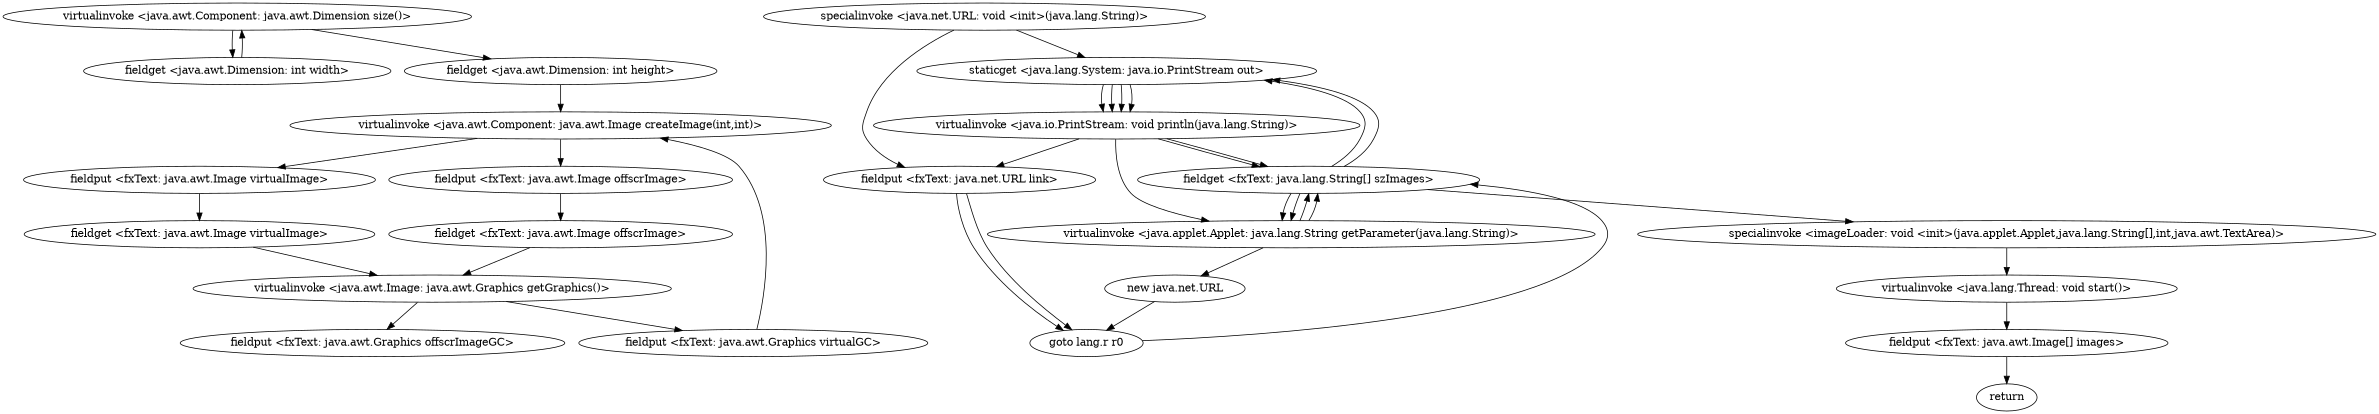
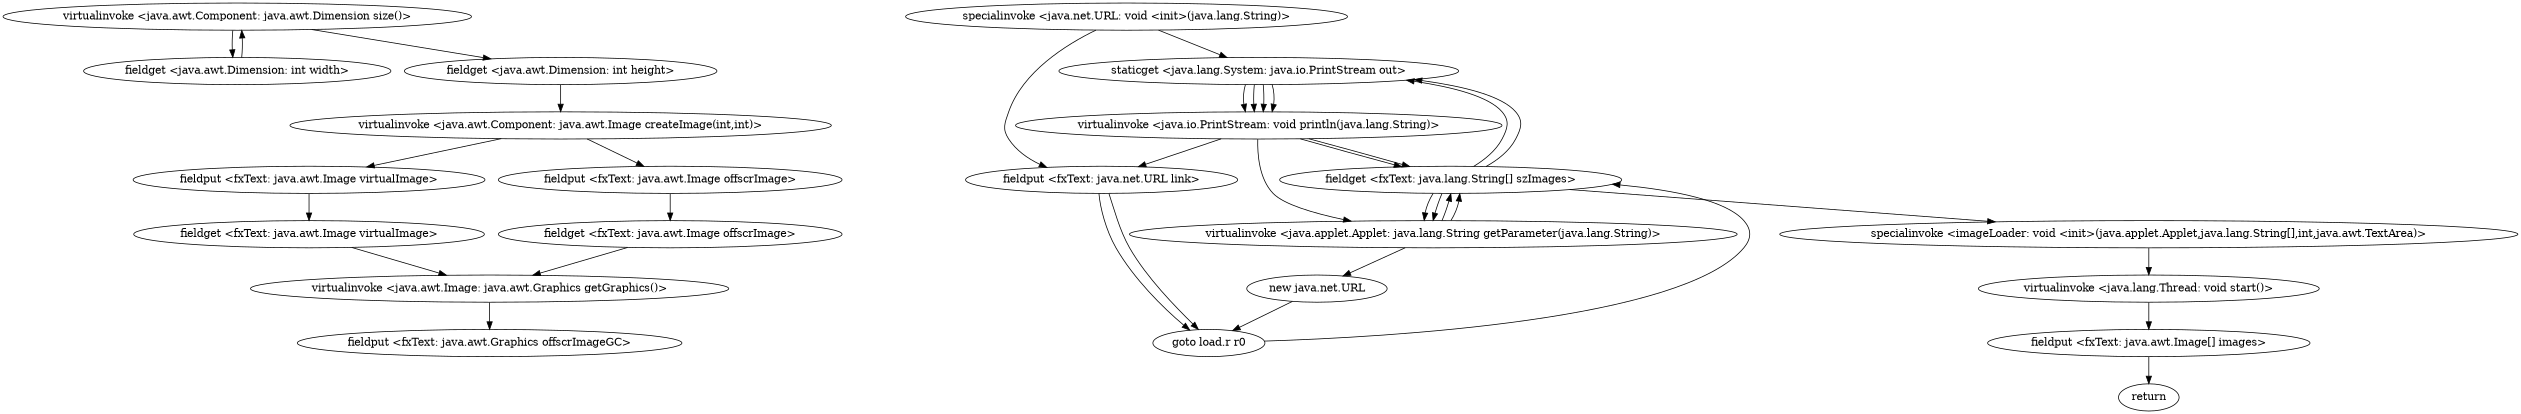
node "fieldput <fxText: java.awt.Graphics virtualGC>": removed
node "goto lang.r r0": label "goto lang.r r0" -> "goto load.r r0"
